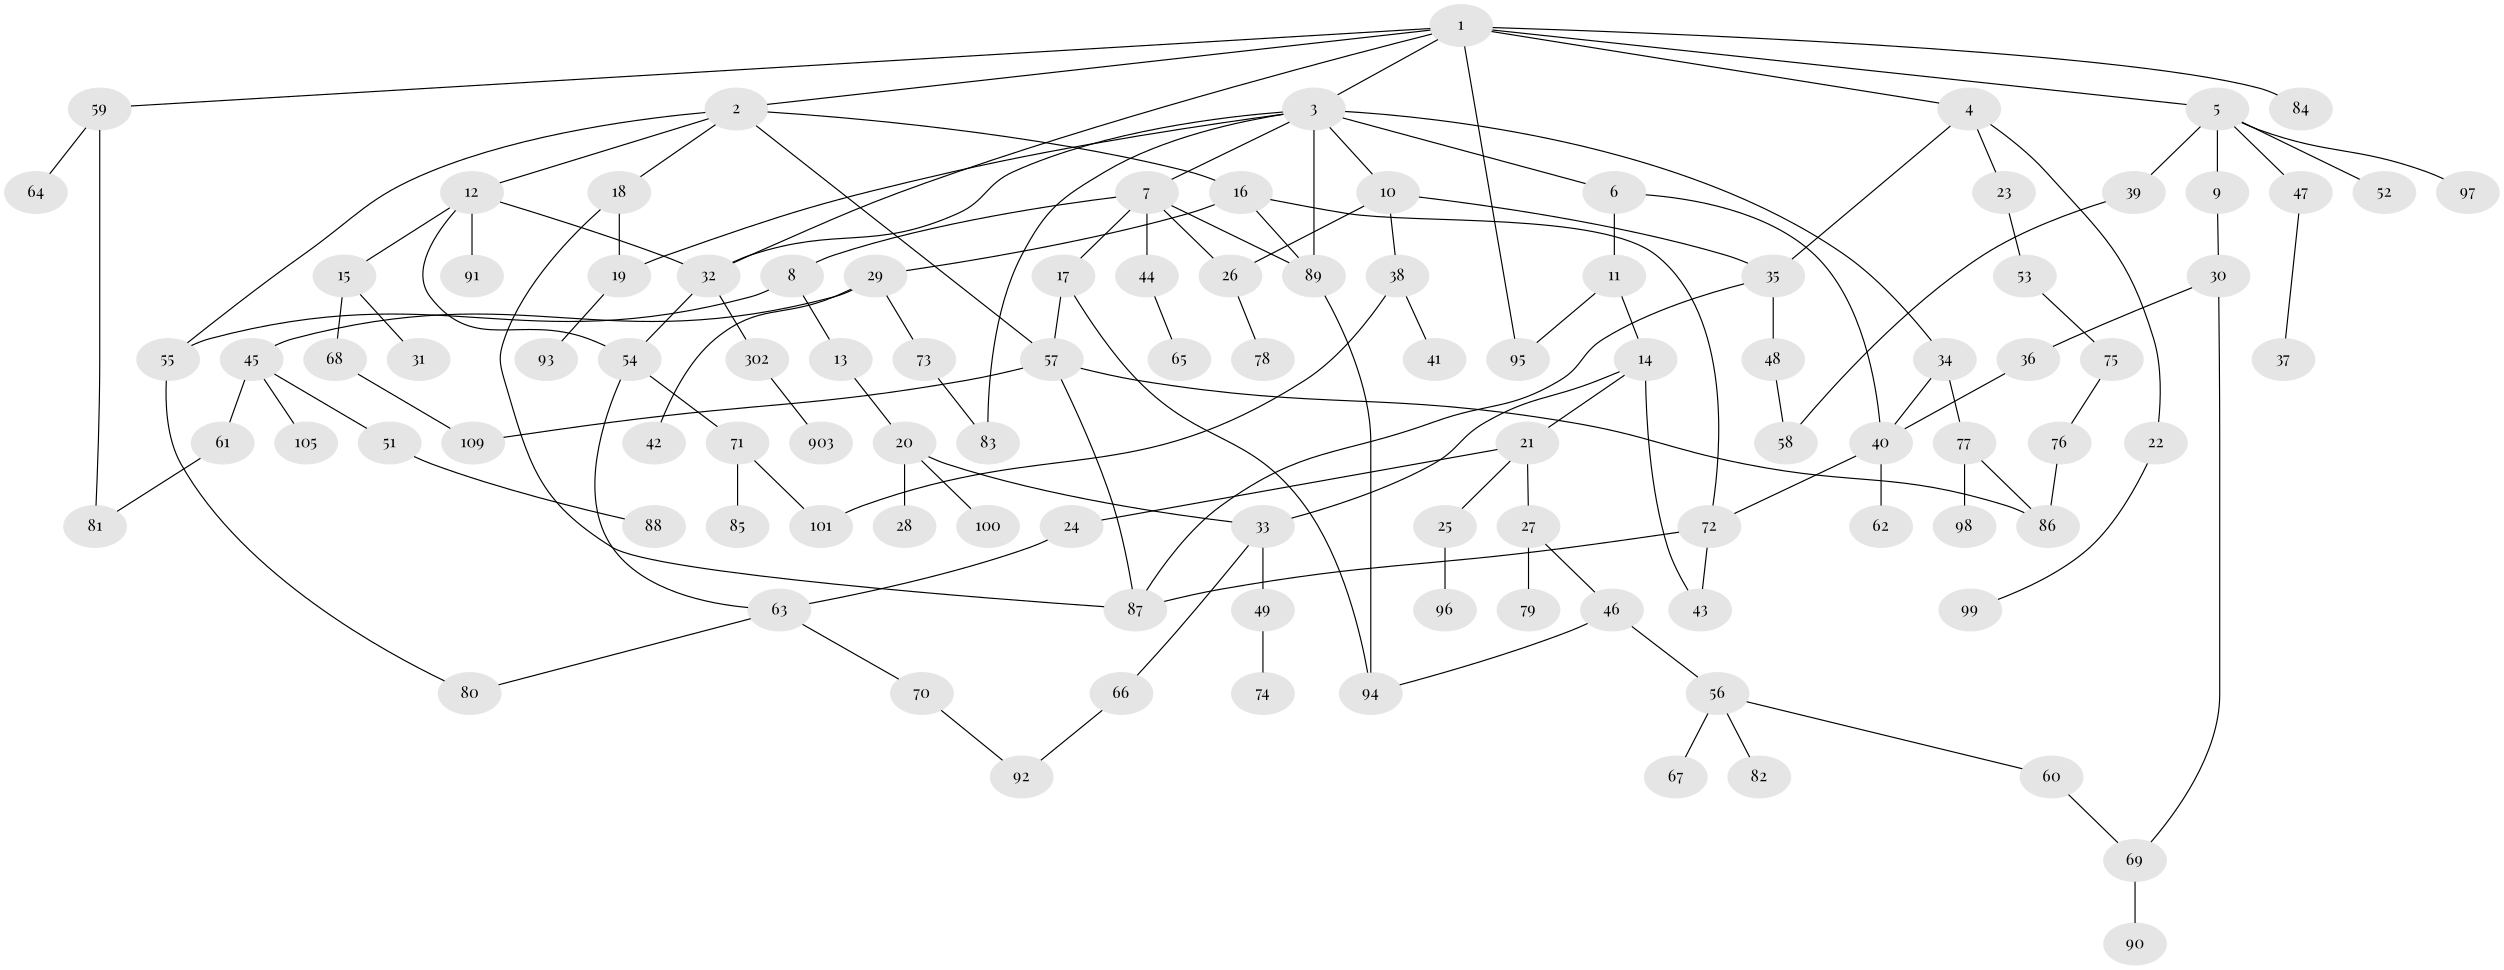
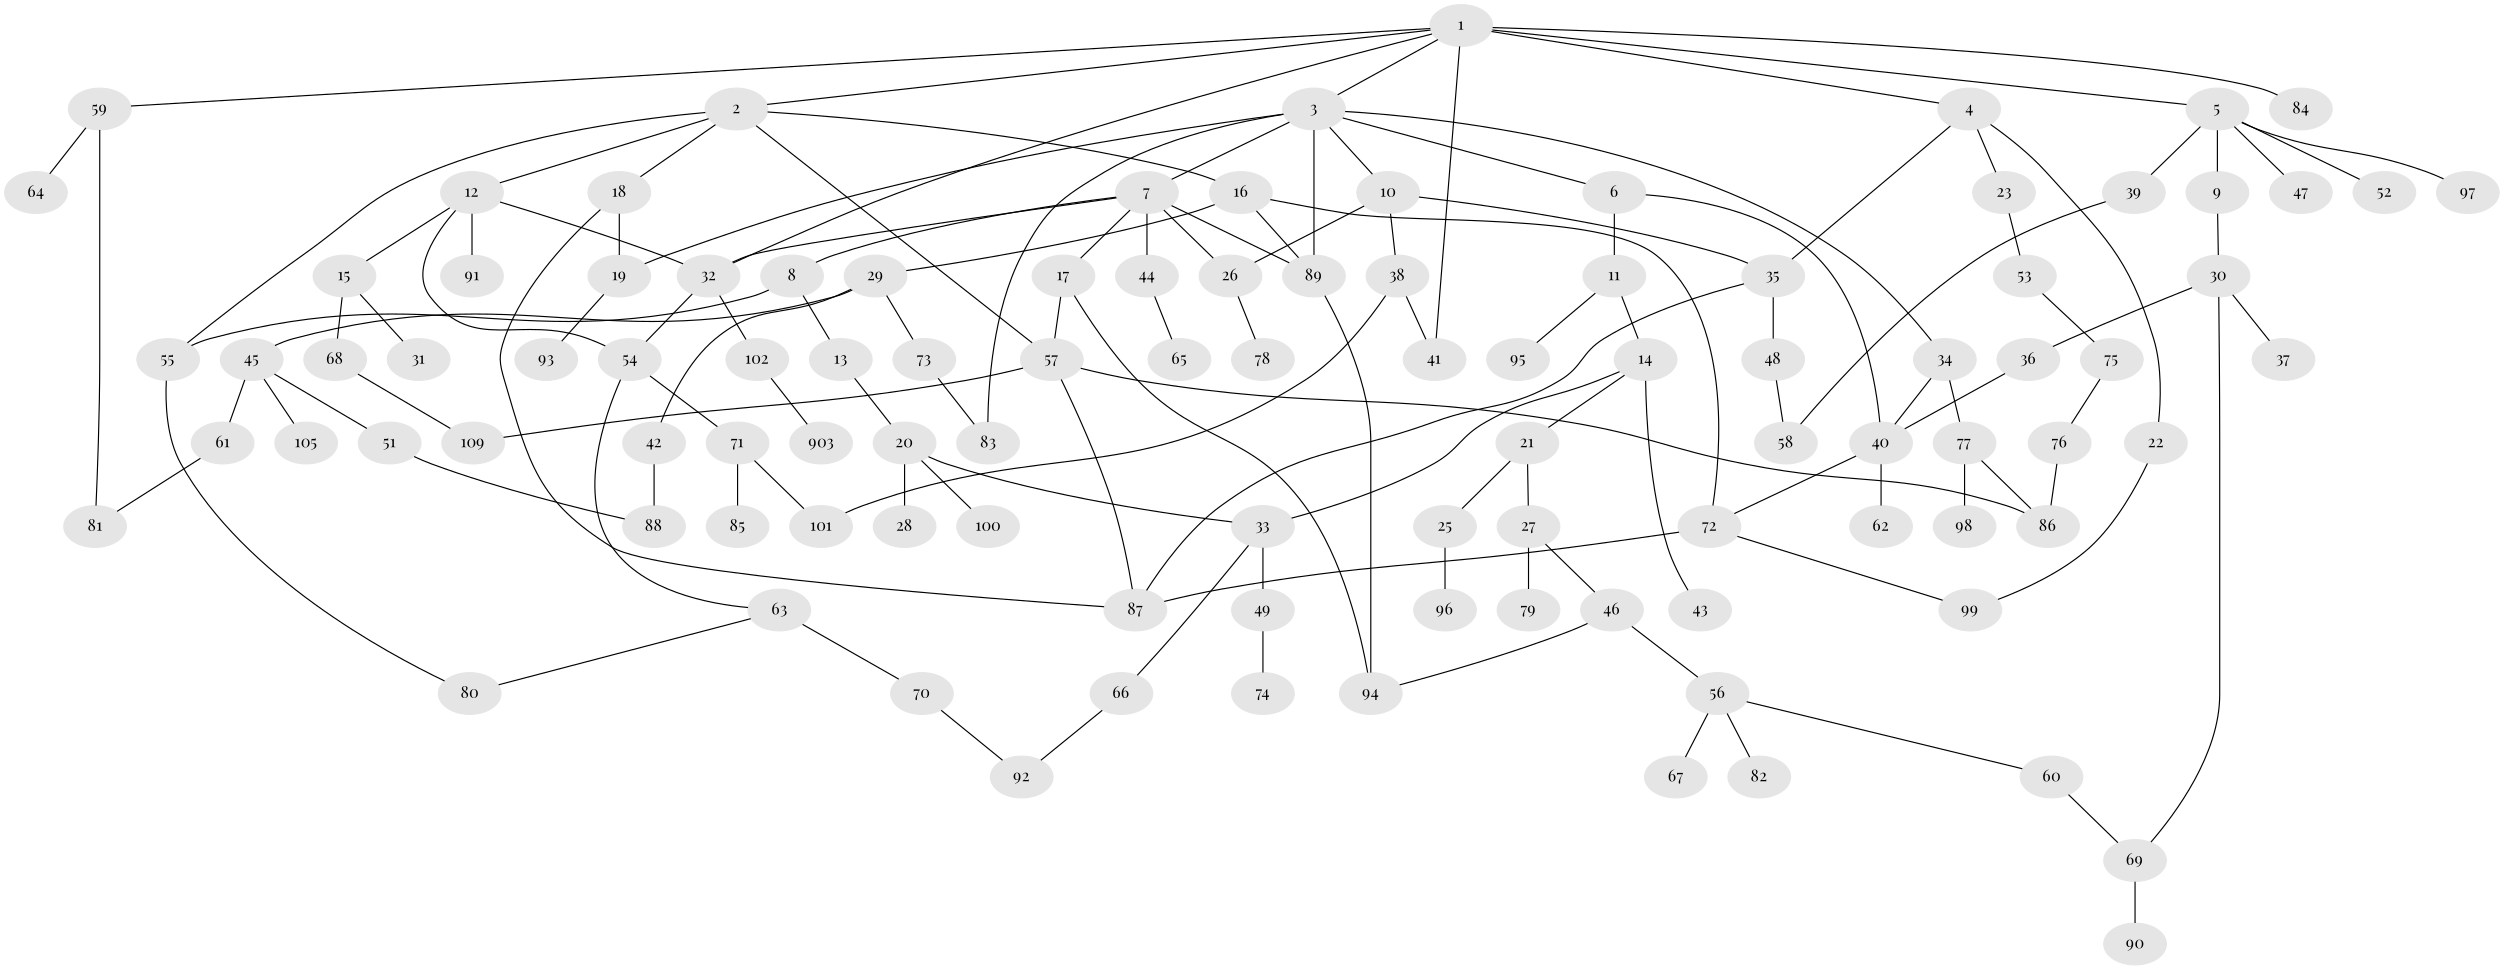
edge "3" -- "32": now "7" -- "32"
edge "1" -- "95": now "1" -- "41"
edge "47" -- "37": now "30" -- "37"
node "302": label "302" -> "102"
edge "42" -- "88": added
node "24": removed
edge "72" -- "43": now "72" -- "99"
